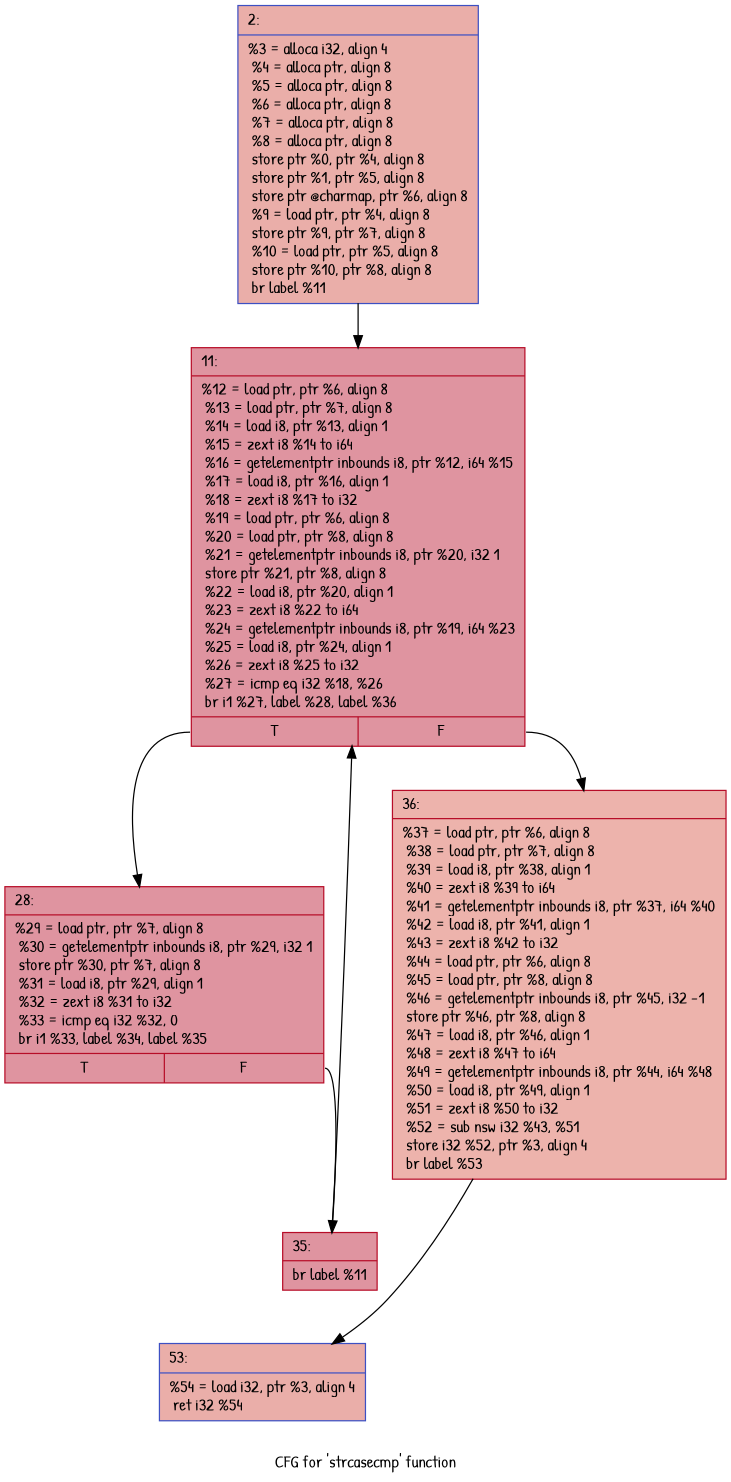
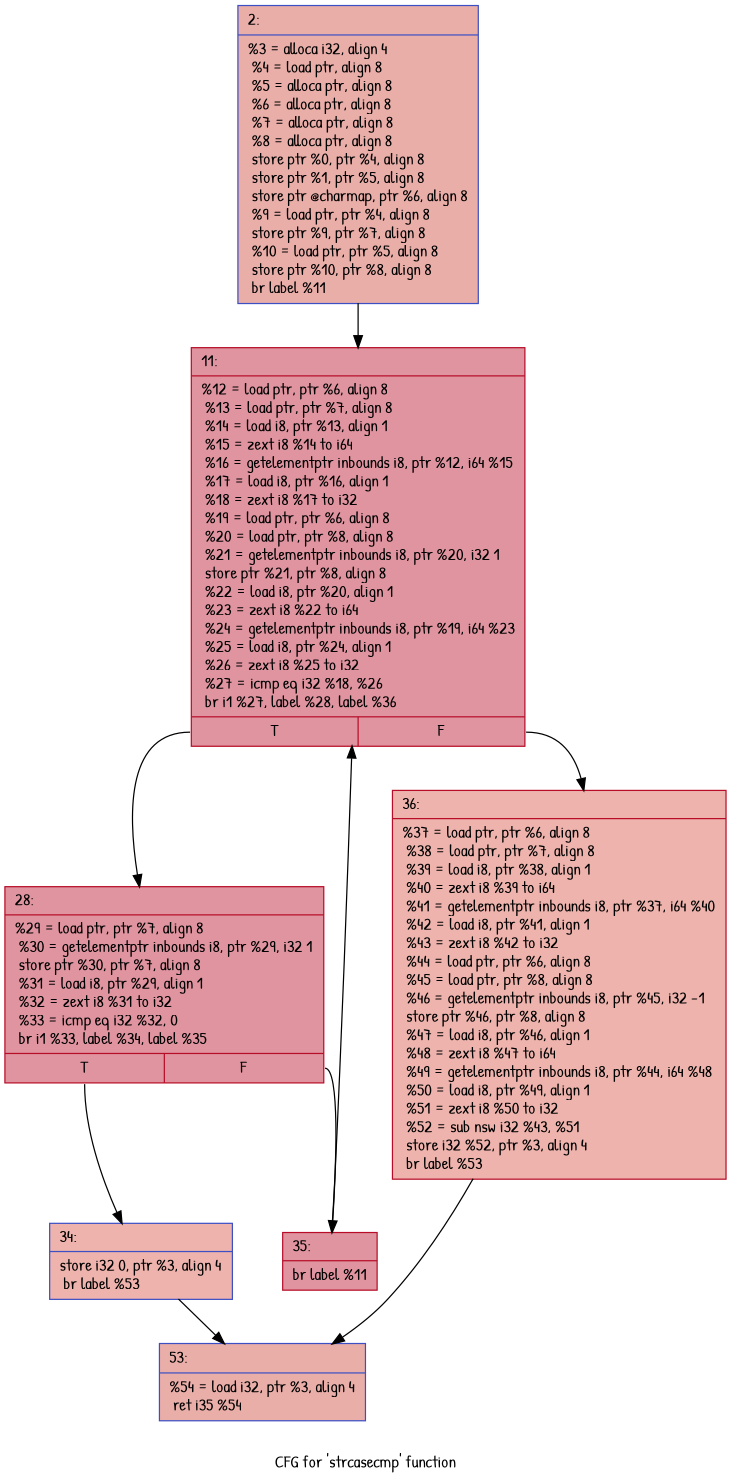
node "2:": text "%4 = alloca ptr, align 8" -> "%4 = load ptr, align 8"
node "34:": added
node "53:": text "ret i32 %54" -> "ret i35 %54"
